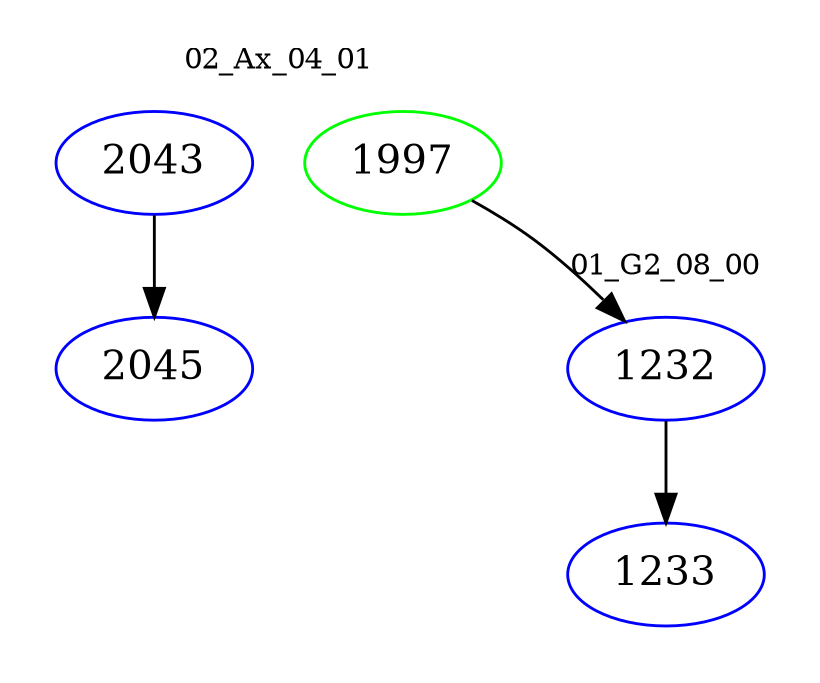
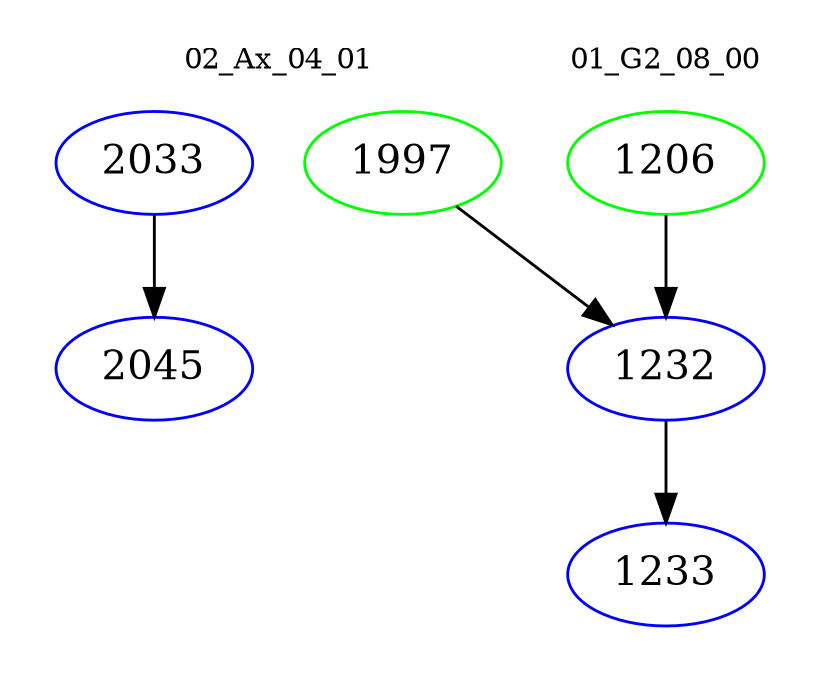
node "2043": label "2043" -> "2033"
node "1206": added
